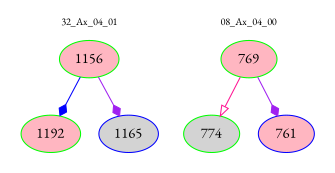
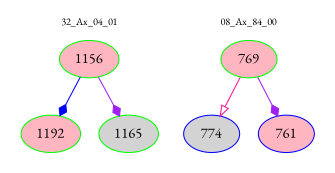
cluster "08_Ax_04_00": label "08_Ax_04_00" -> "08_Ax_84_00"
node "1165": color blue -> green
node "774": color green -> blue
